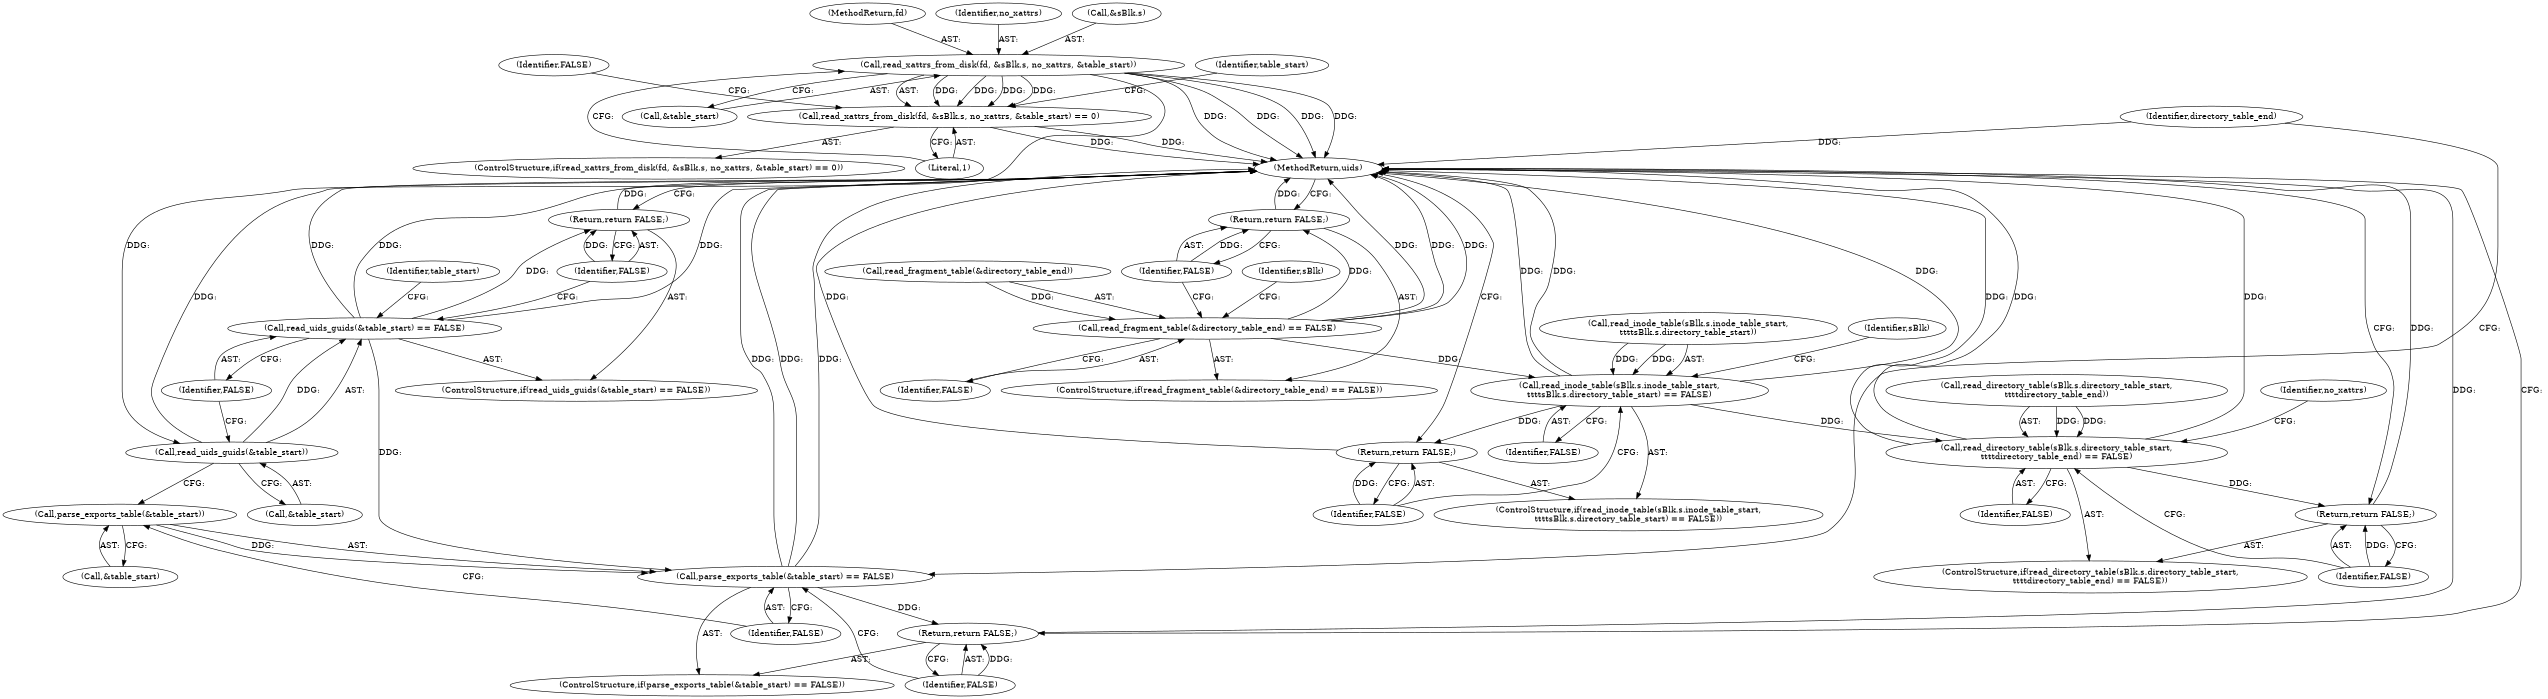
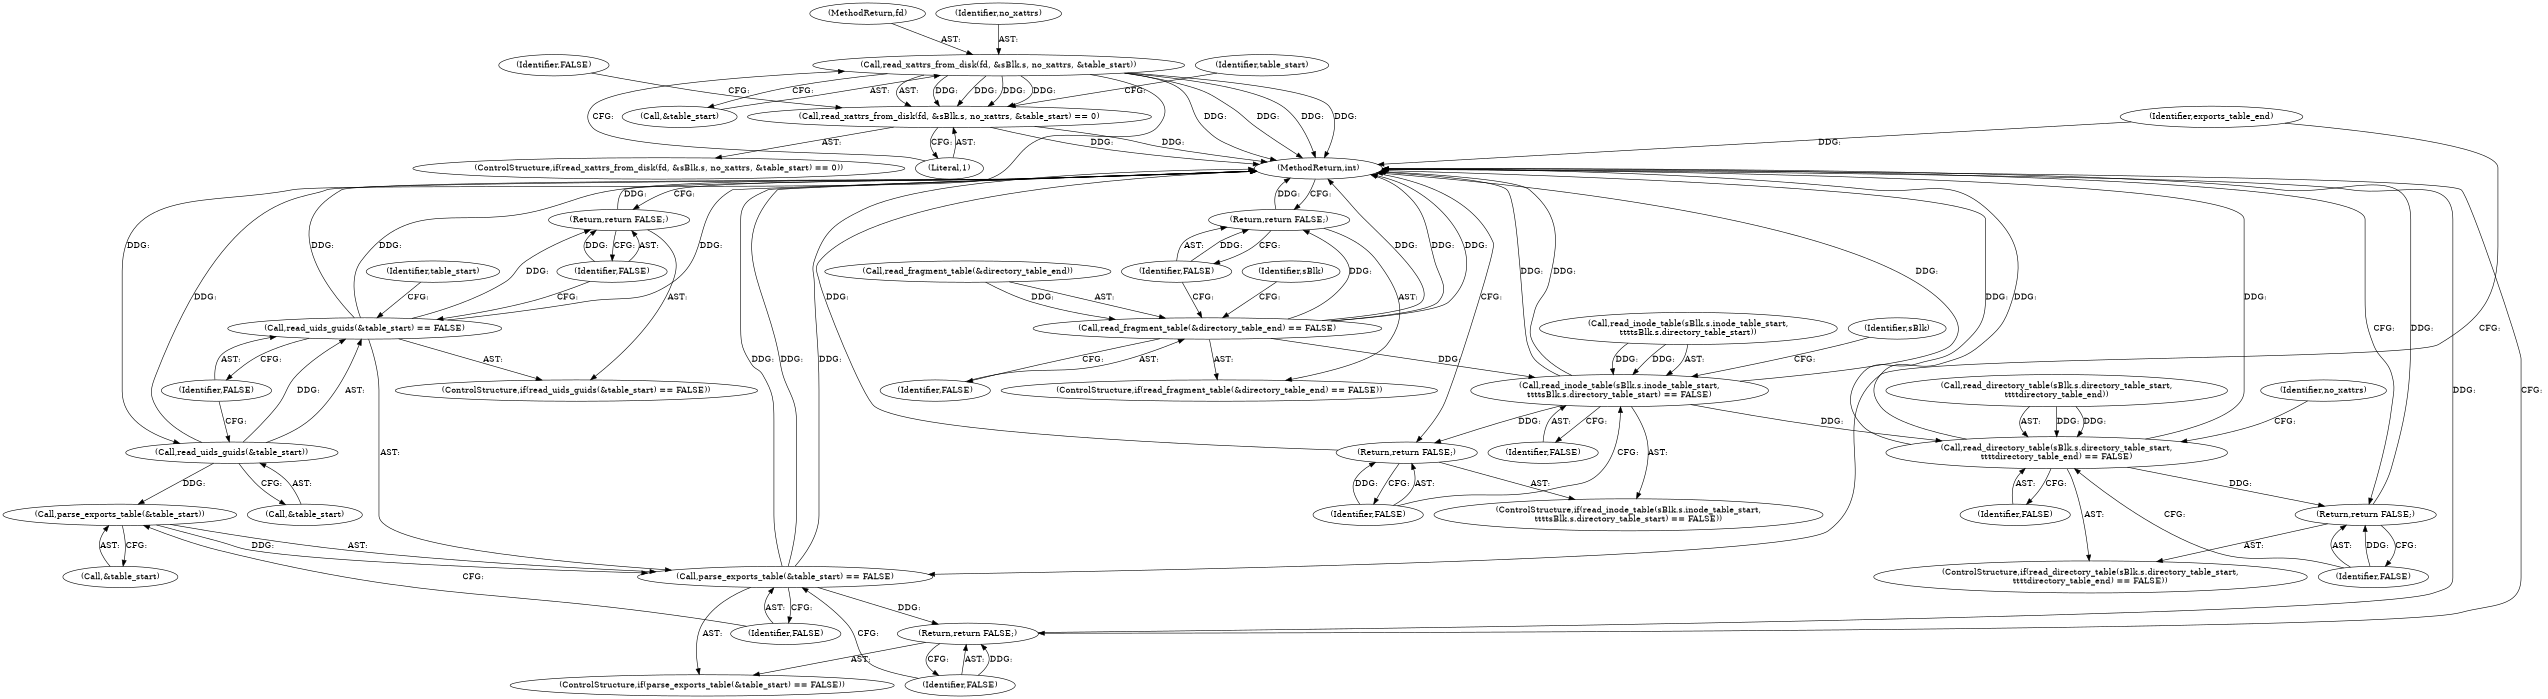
node "(Call,&sBlk.s)": removed
node "(Identifier,directory_table_end)": label "(Identifier,directory_table_end)" -> "(Identifier,exports_table_end)"
node "(MethodReturn,uids)": label "(MethodReturn,uids)" -> "(MethodReturn,int)"
edge "(Call,read_uids_guids(&table_start) == FALSE)" -> "(Call,parse_exports_table(&table_start) == FALSE)": label "DDG: " -> "AST: "
edge "(Call,read_uids_guids(&table_start))" -> "(Call,parse_exports_table(&table_start))": label "CFG: " -> "DDG: "
